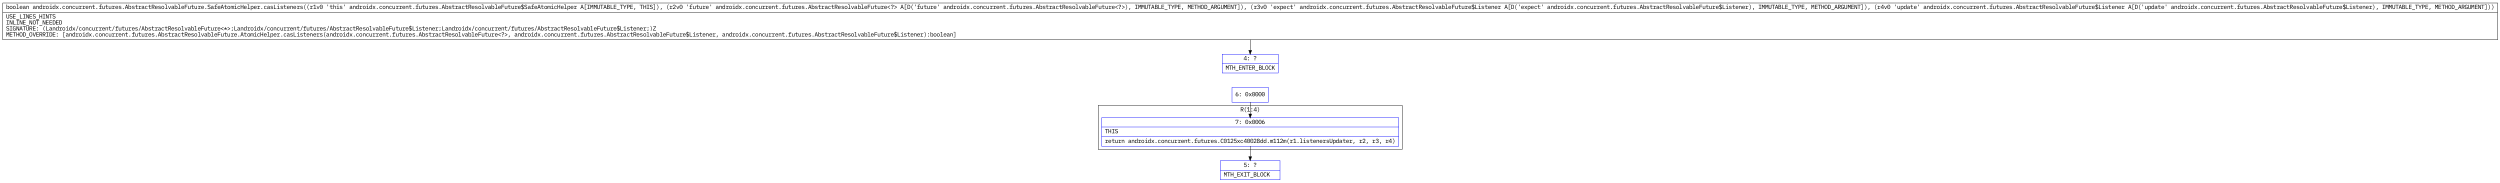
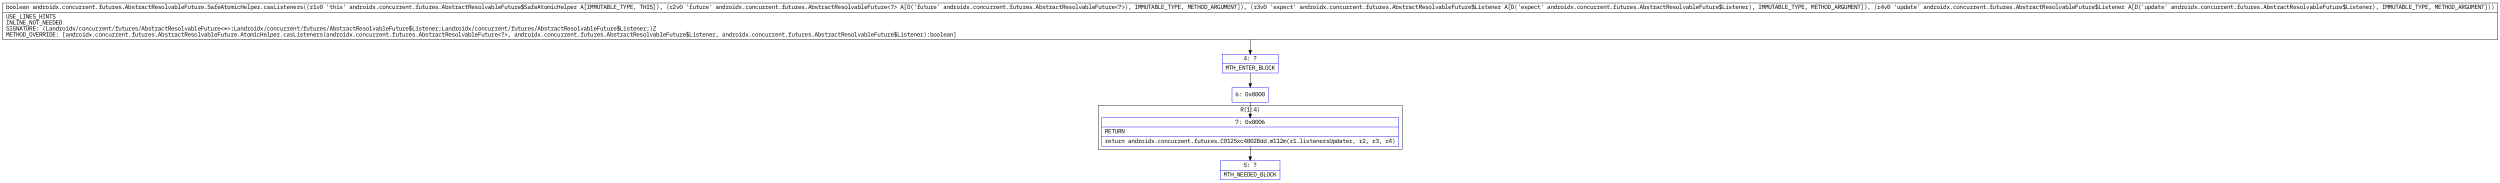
edge "4: ?" -> "6: 0x0000": added
node "7: 0x0006": text "THIS" -> "RETURN"
node "5: ?": text "MTH_EXIT_BLOCK" -> "MTH_NEEDED_BLOCK"
